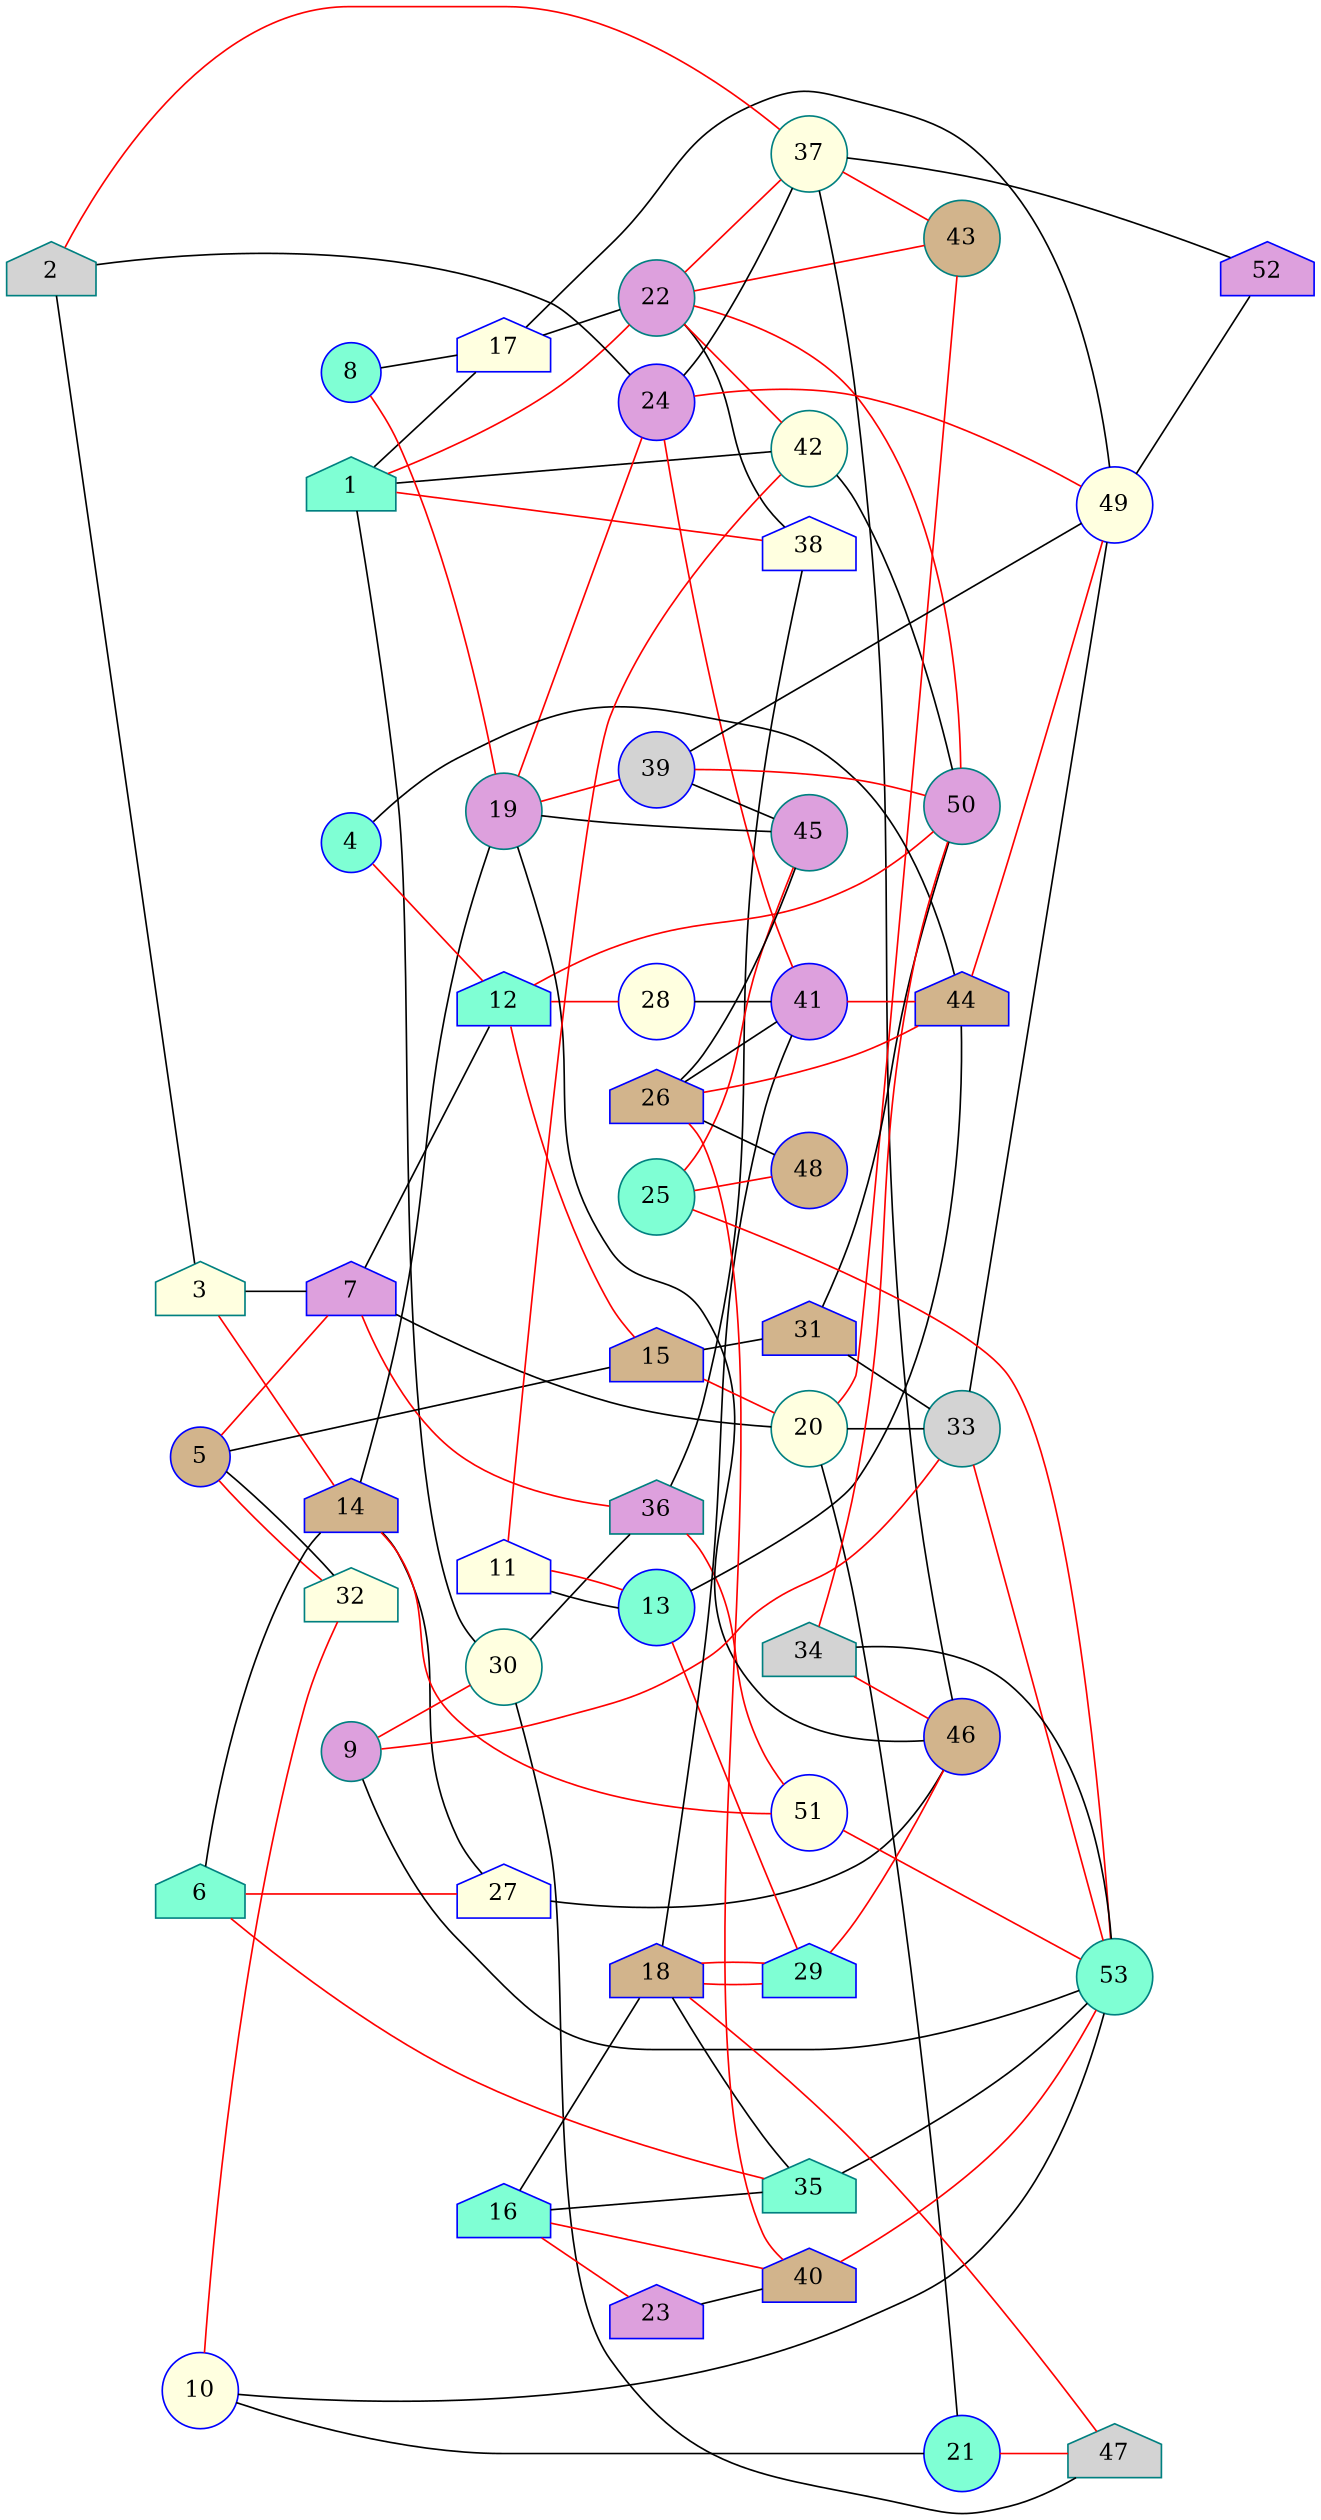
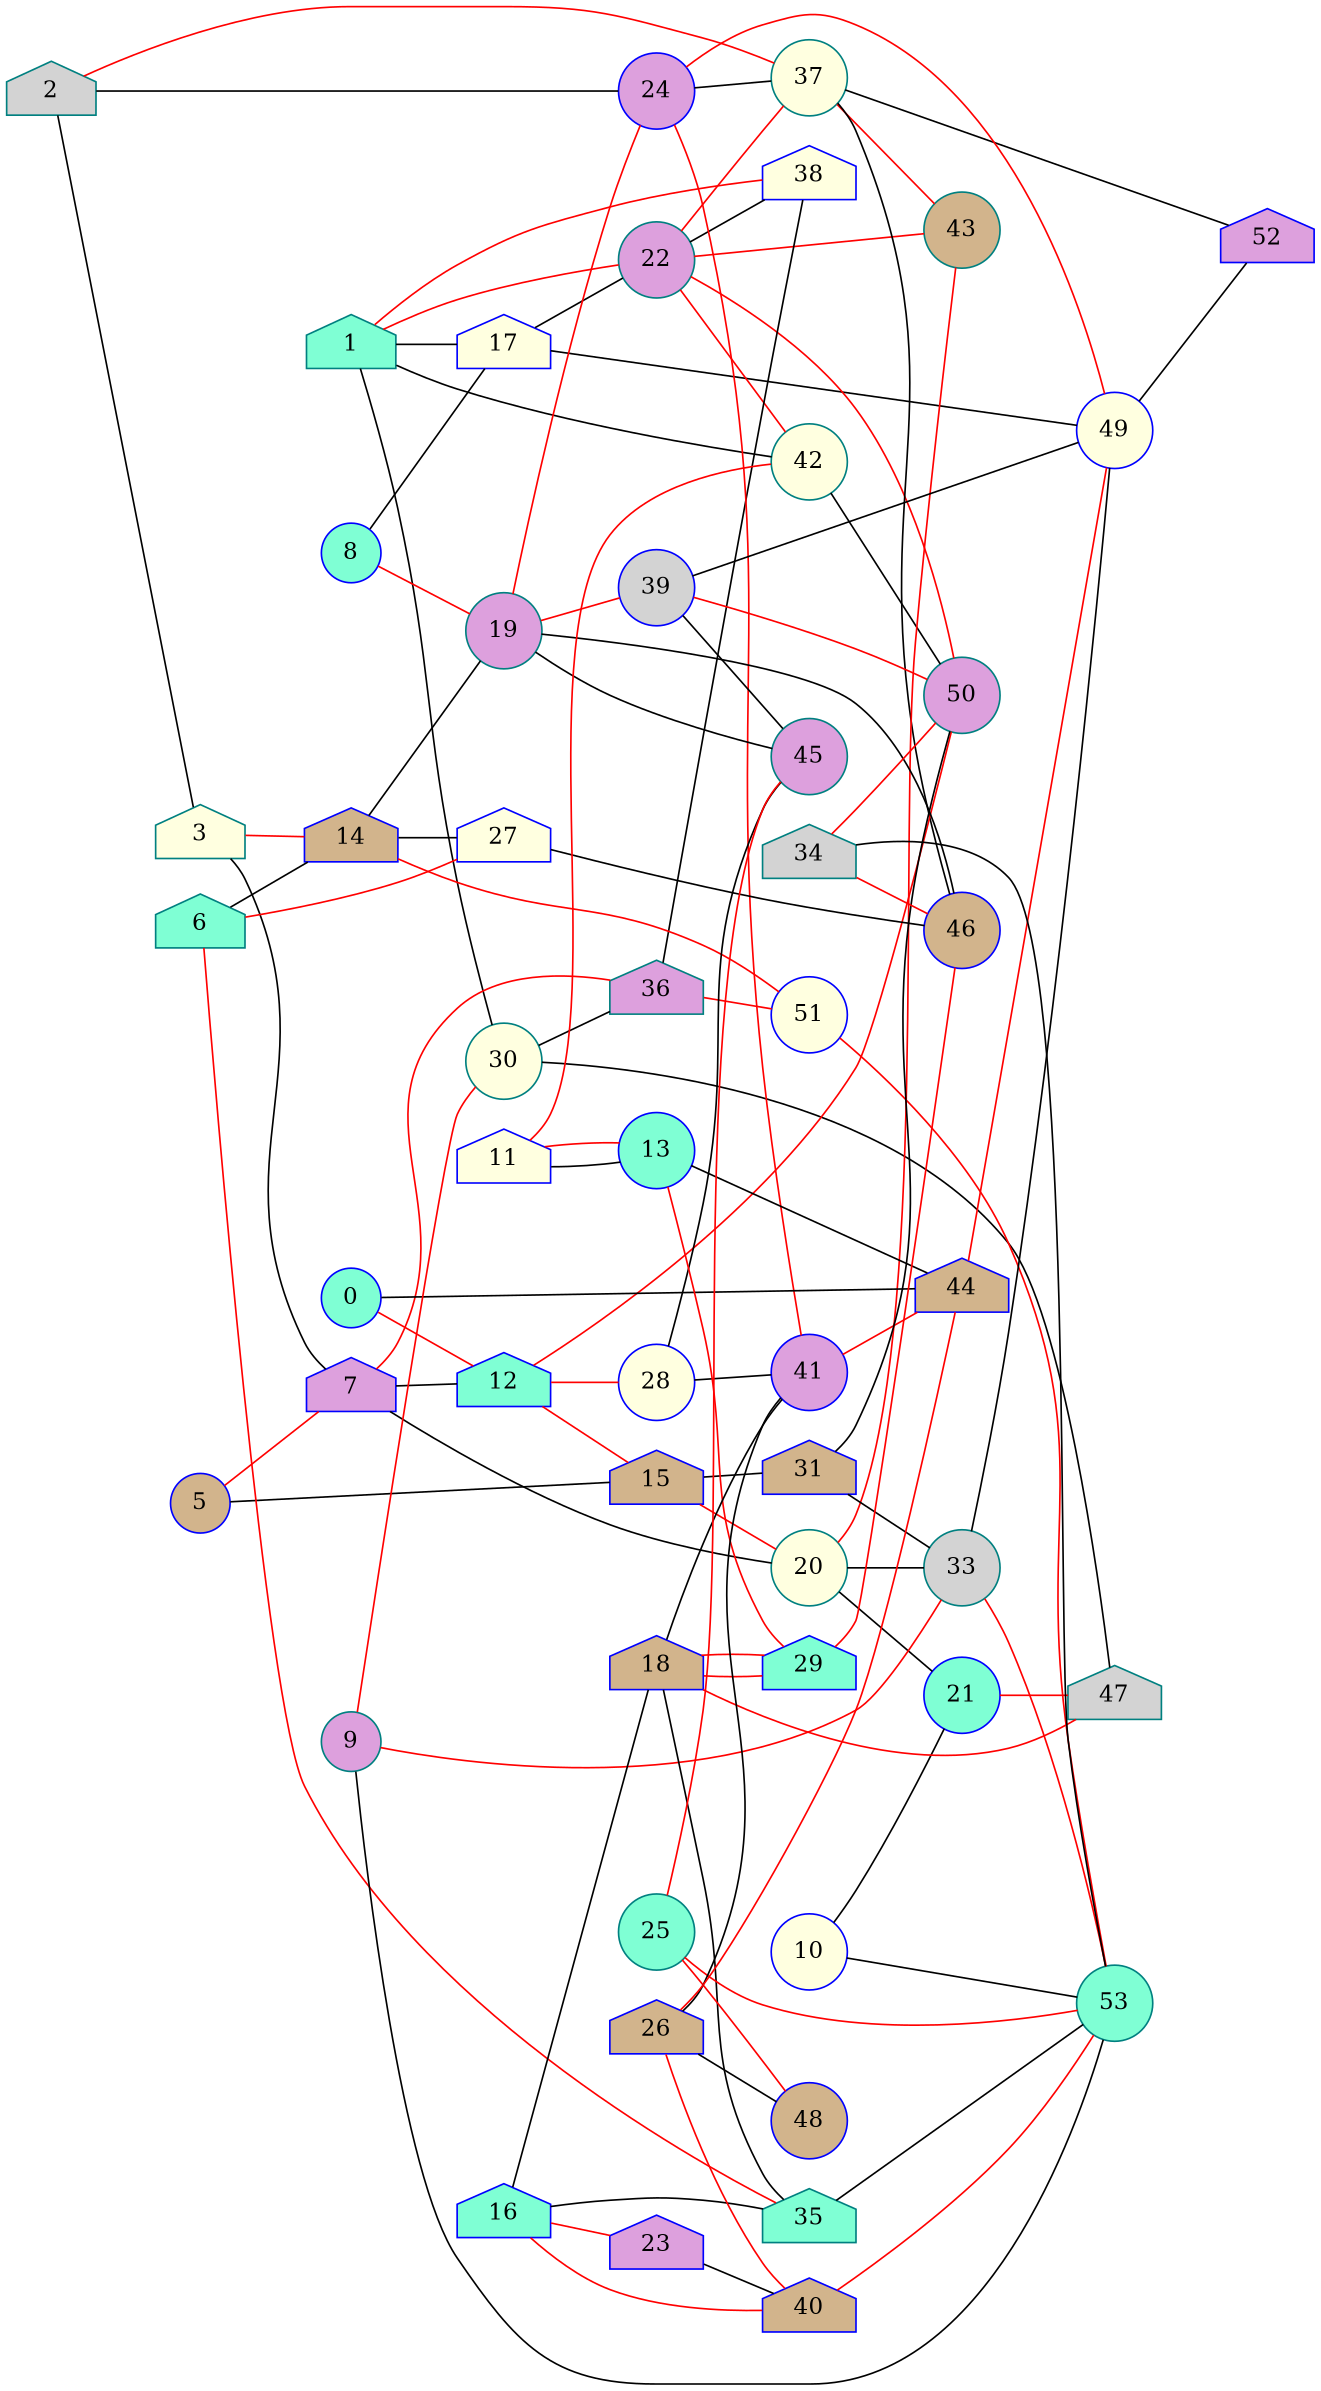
node "4": label "4" -> "0"
edge "45" -- "26": now "45" -- "28"
node "32": removed
